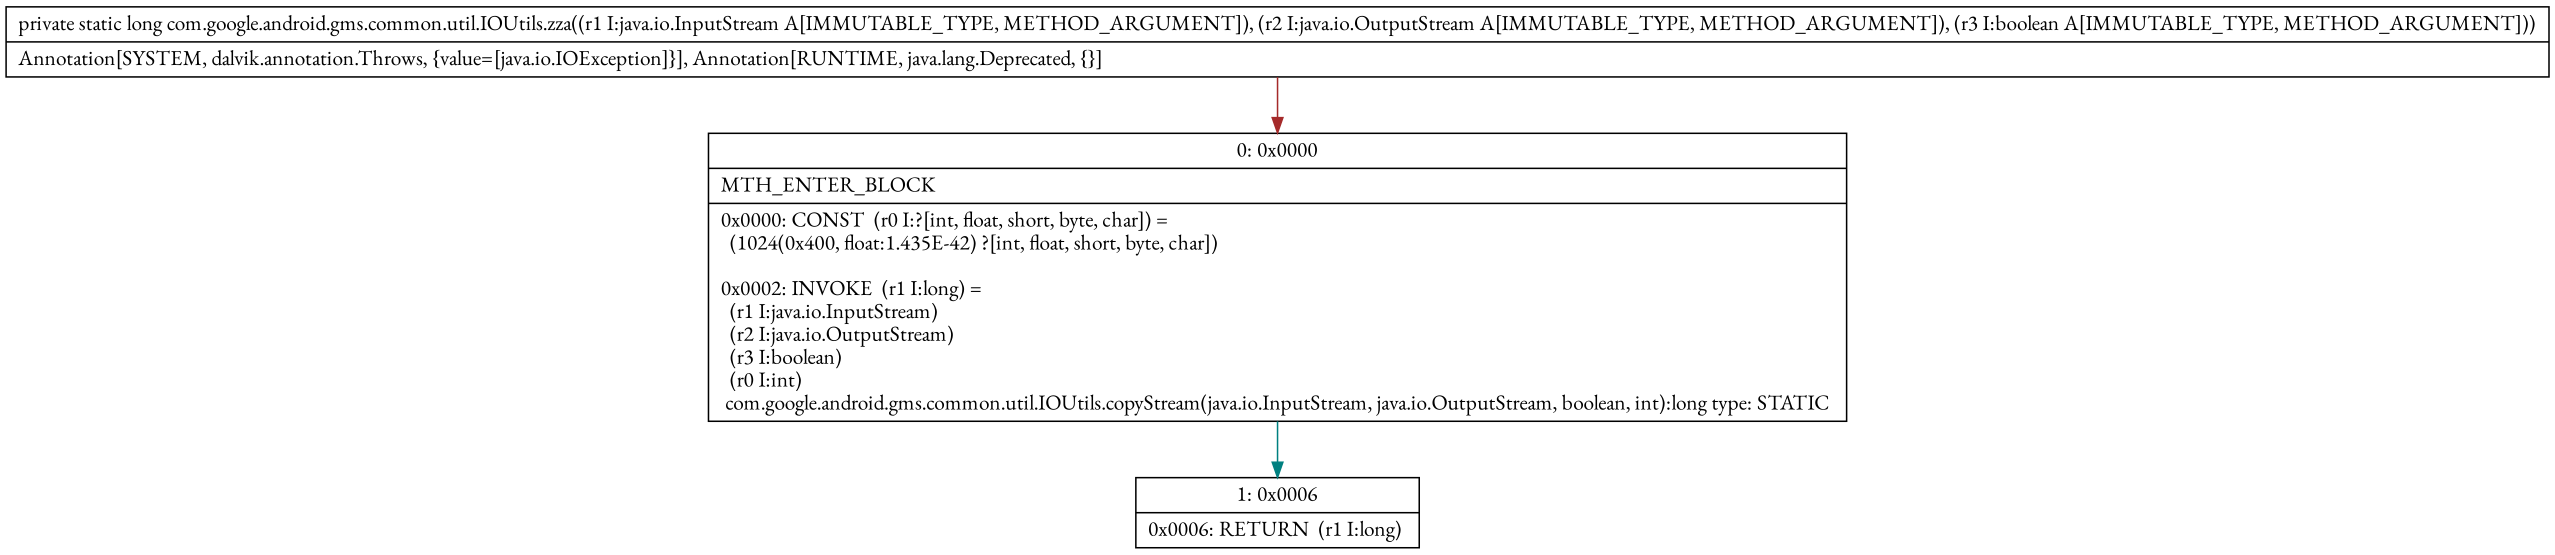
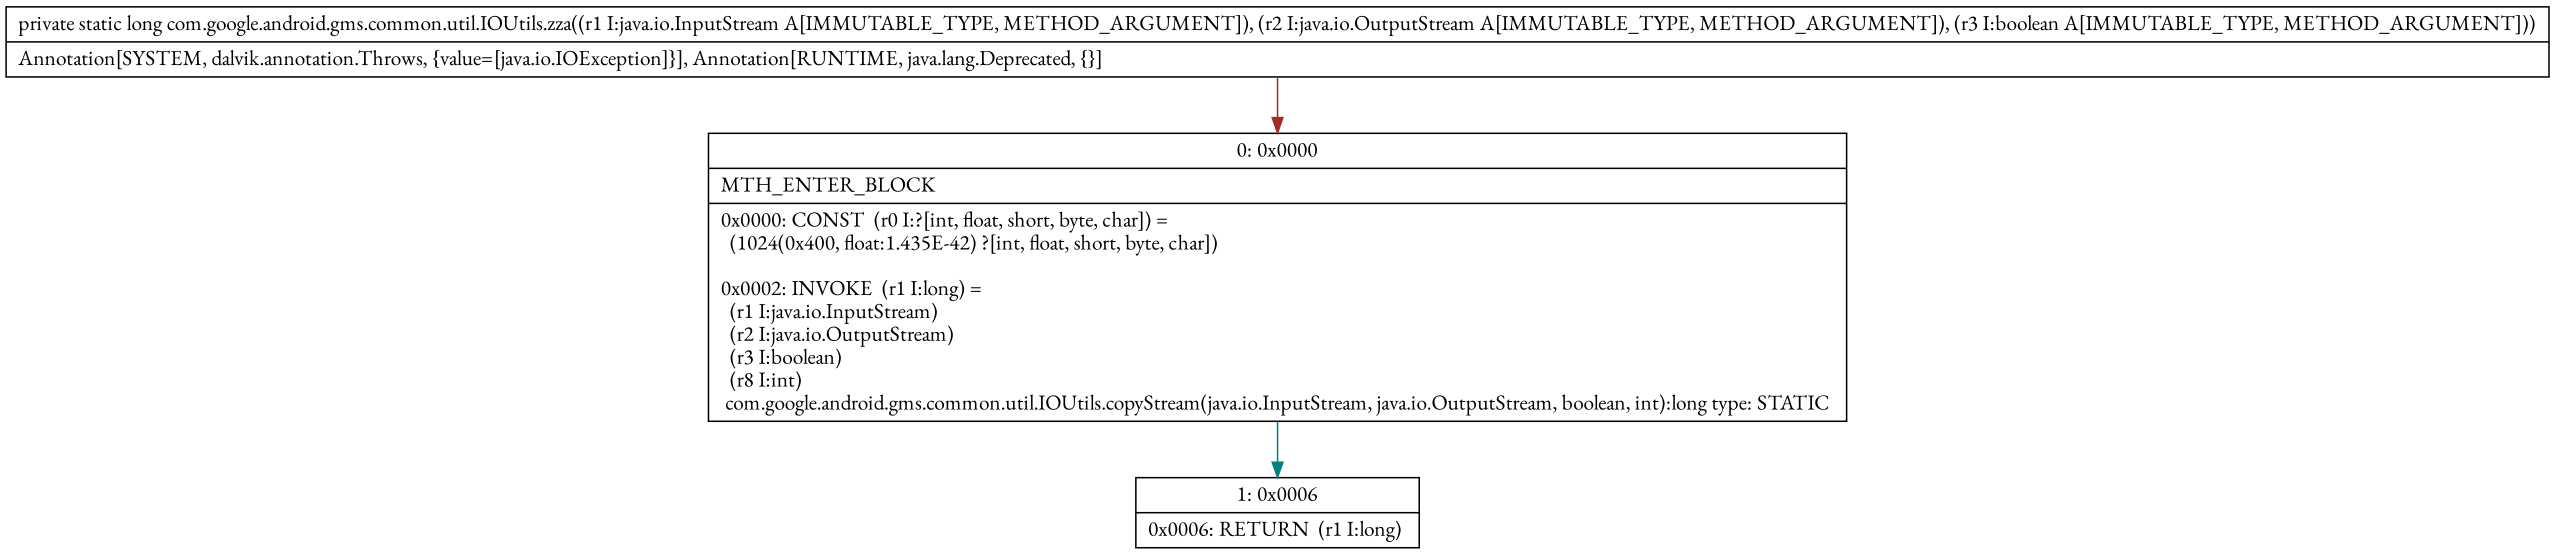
node "0: 0x0000": text "(r0 I:int)" -> "(r8 I:int)"
